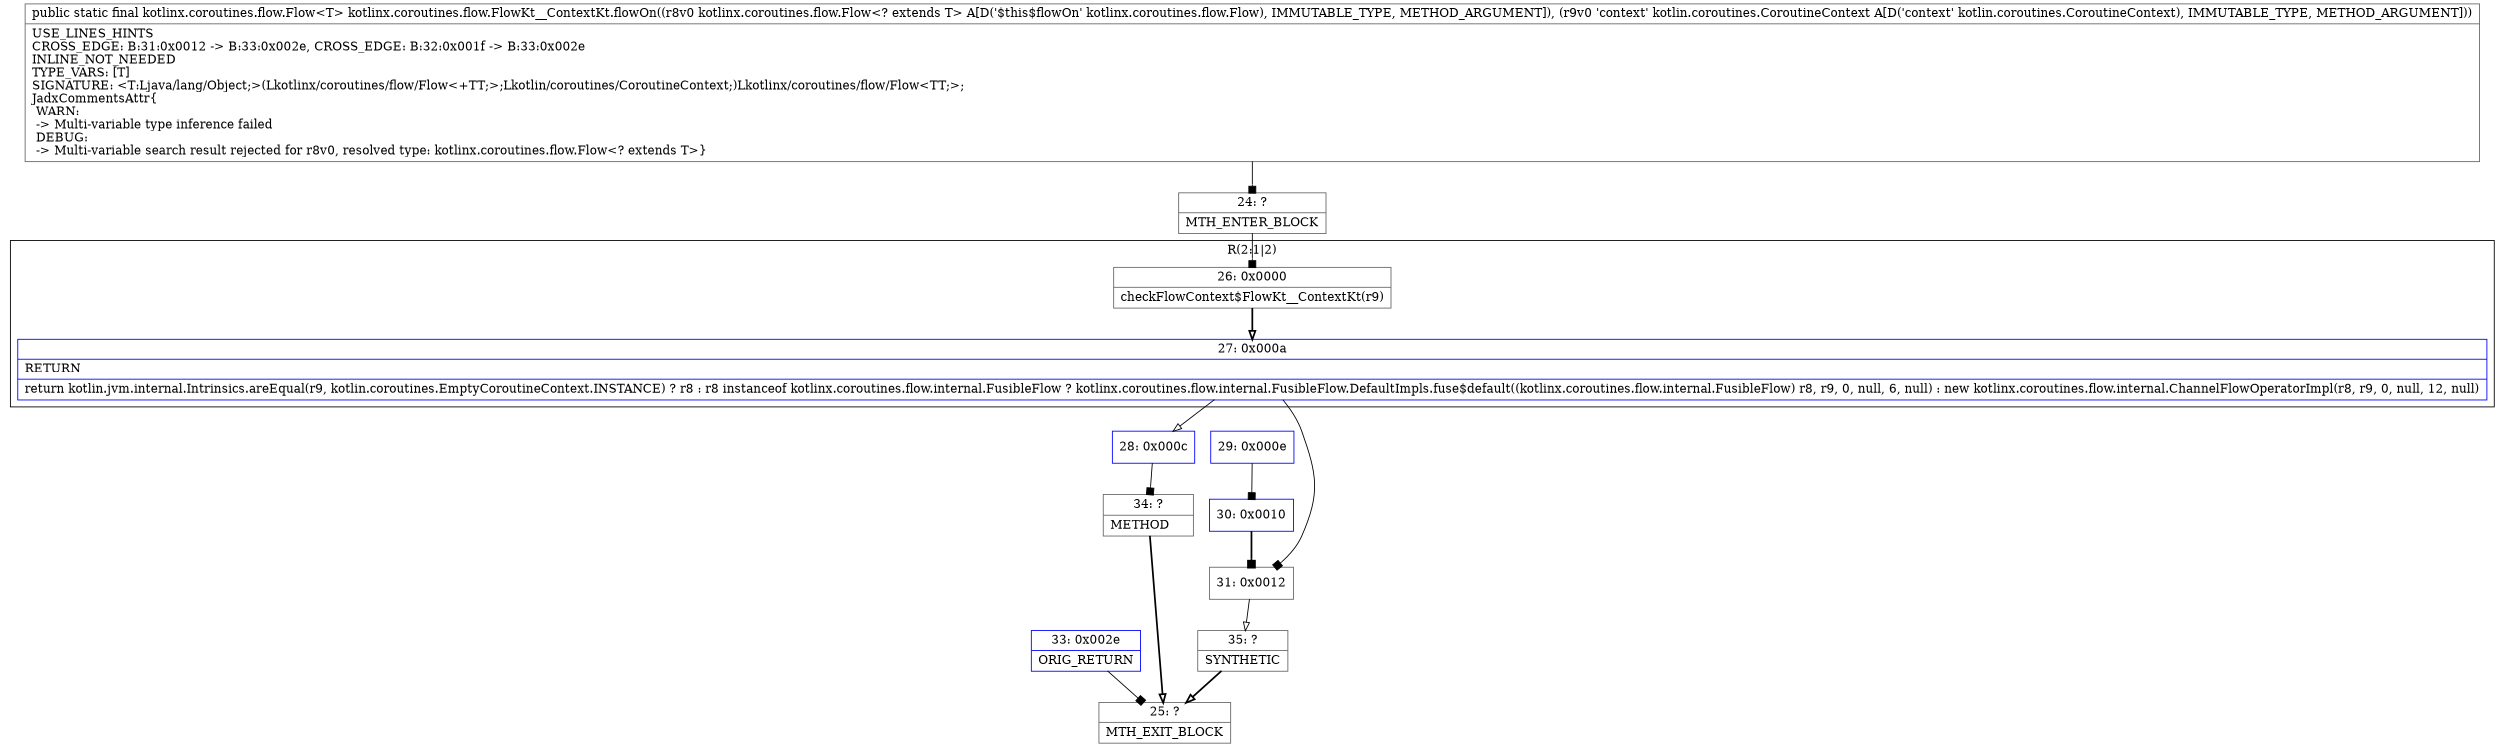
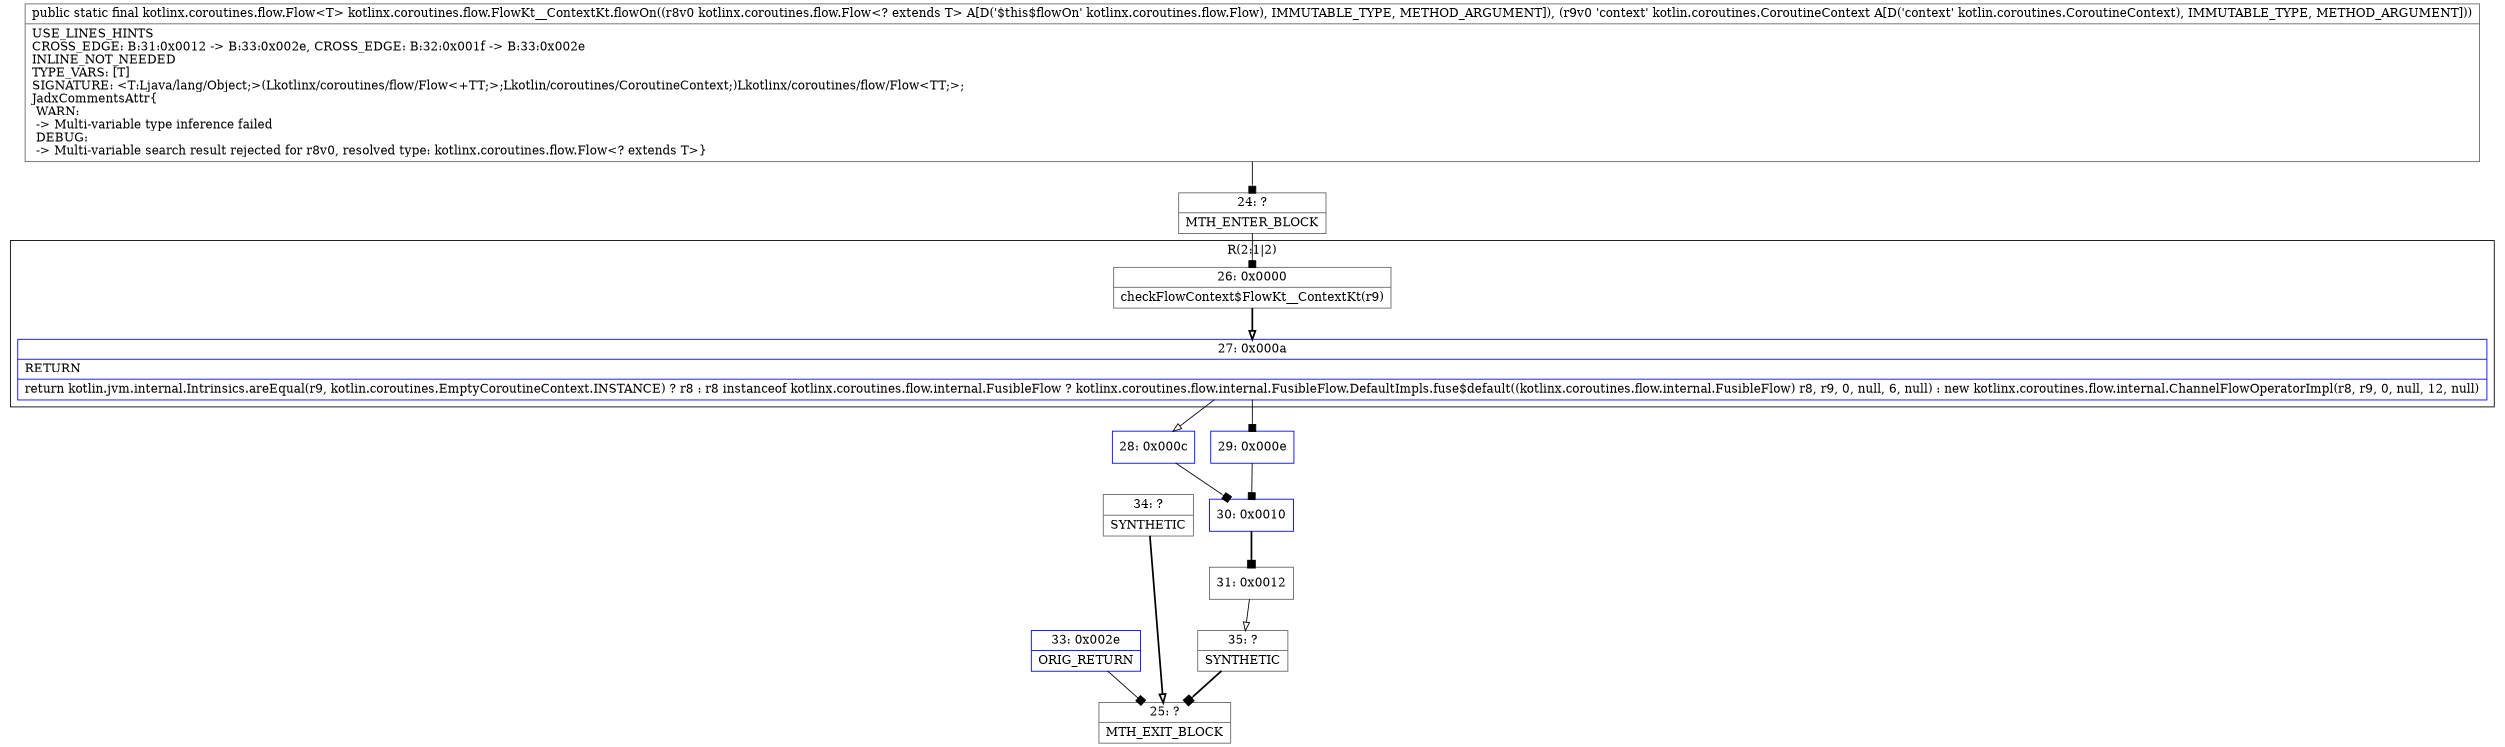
edge "28: 0x000c" -> "34: ?": now "28: 0x000c" -> "30: 0x0010"
edge "27: 0x000a" -> "31: 0x0012": now "27: 0x000a" -> "29: 0x000e"
node "34: ?": text "METHOD" -> "SYNTHETIC"
edge "35: ?" -> "25: ?": arrowhead onormal -> box
